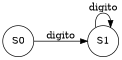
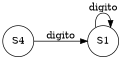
node "S0": label "S0" -> "S4"
